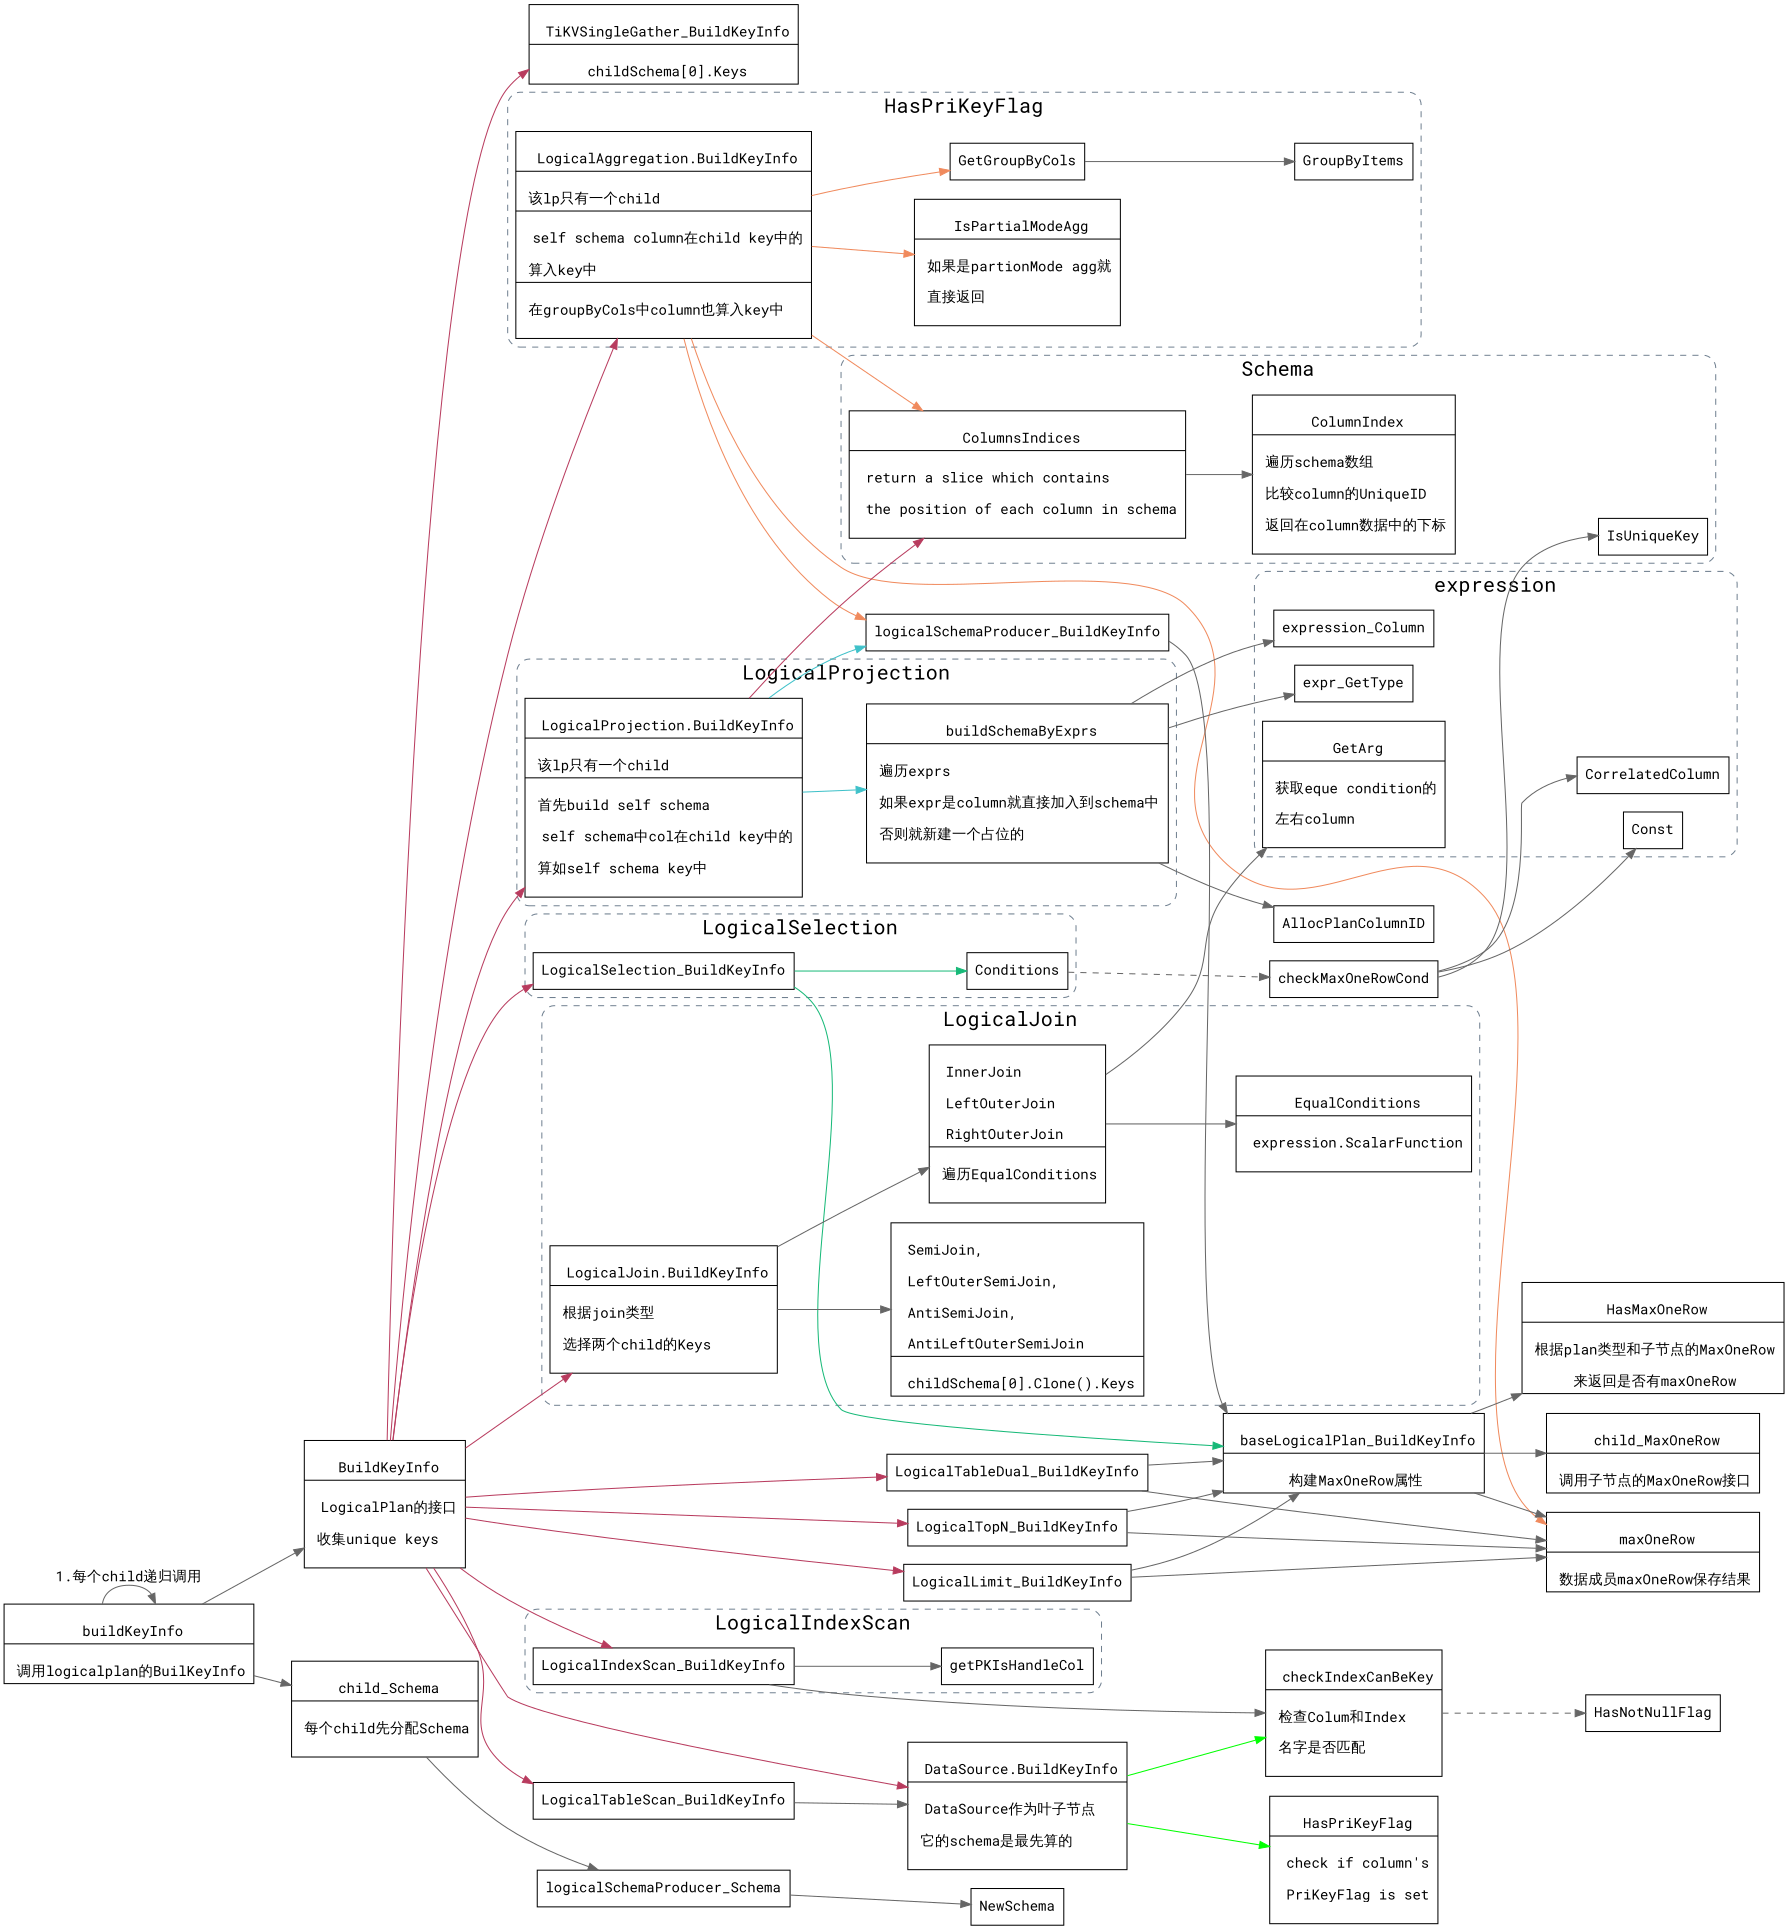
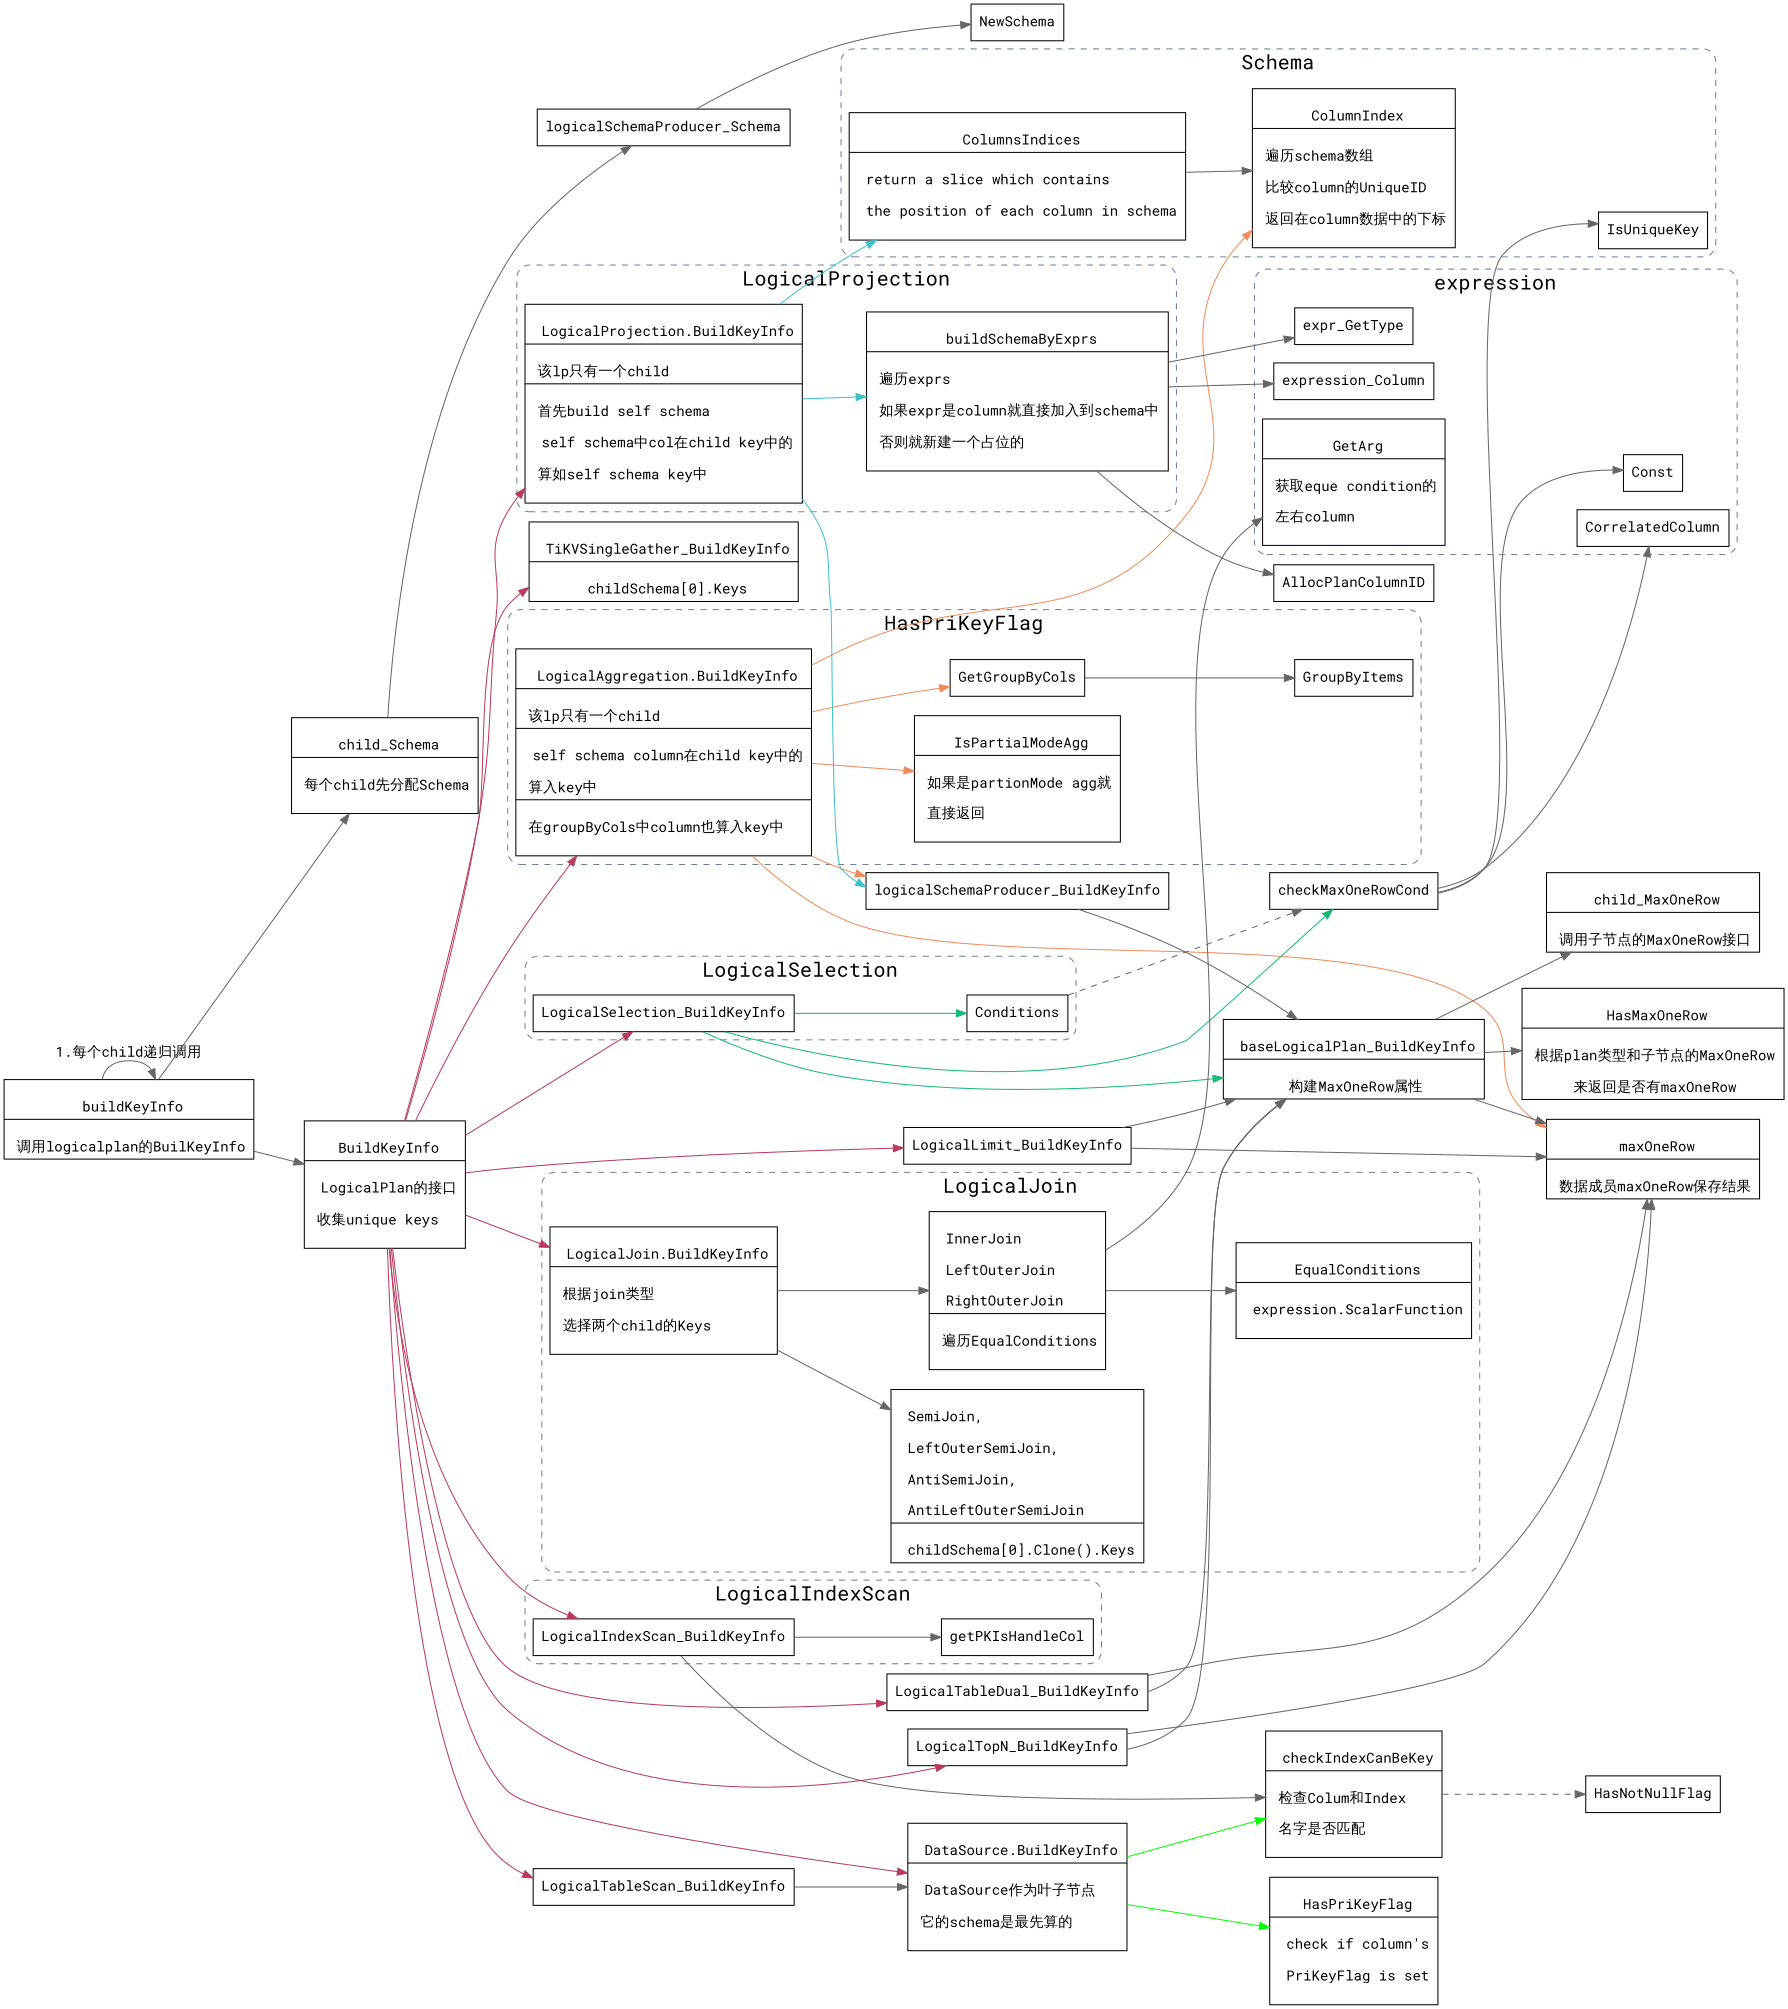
edge "LogicalAggregation.BuildKeyInfo" -> "ColumnsIndices": now "LogicalAggregation.BuildKeyInfo" -> "ColumnIndex"
edge "LogicalProjection.BuildKeyInfo" -> "ColumnsIndices": color #b83b5e -> #3fc1c9
edge "LogicalSelection_BuildKeyInfo" -> "checkMaxOneRowCond": added
